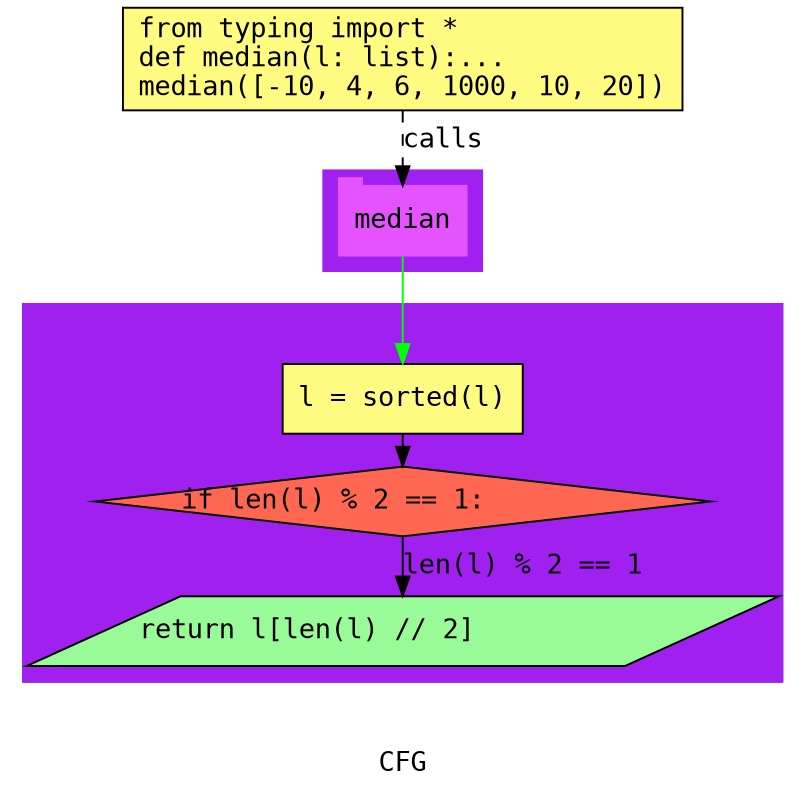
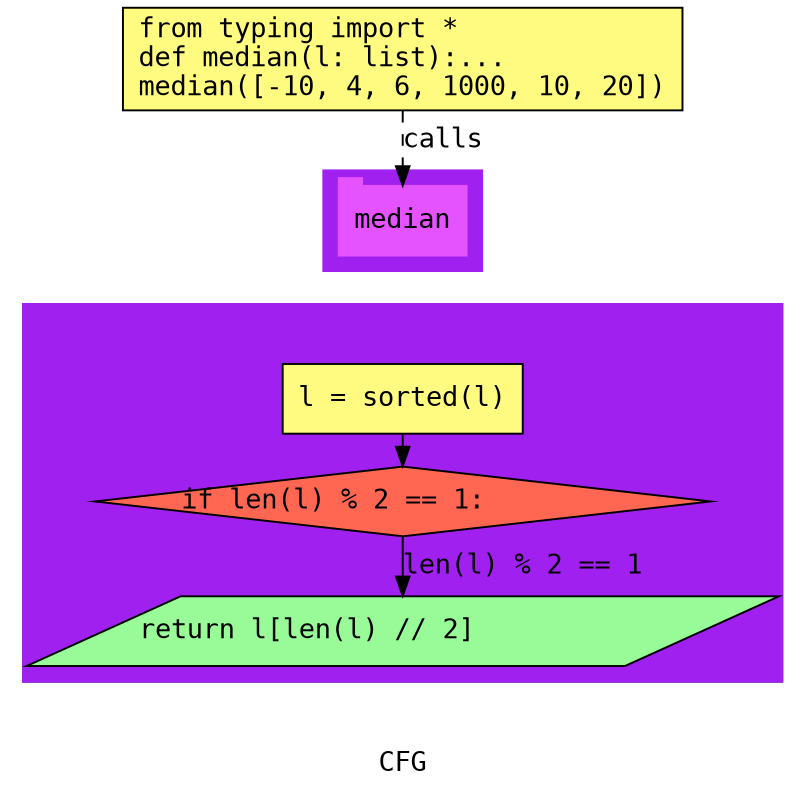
edge "median" -> "l = sorted(l)": removed
